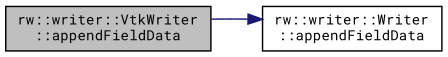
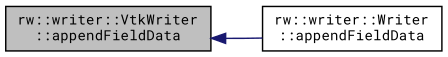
edge "rw::writer::VtkWriter ::appendFieldData" -> "rw::writer::Writer ::appendFieldData": reversed
